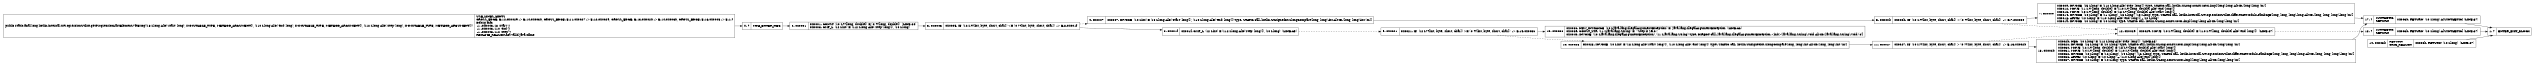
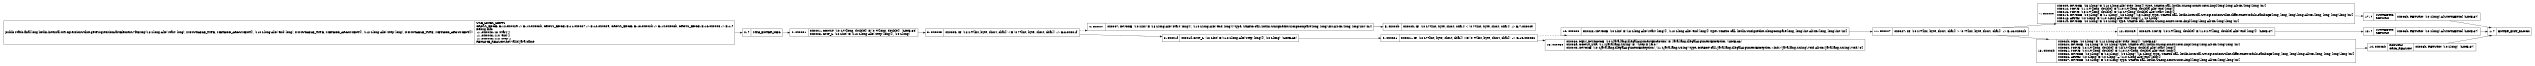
edge "5: 0x000b" -> "7: 0x000e": now "11: 0x0027" -> "7: 0x000e"
edge "5: 0x000b" -> "12: 0x0029": removed
edge "8: 0x001f" -> "9: 0x0021": style dashed -> solid
edge "12: 0x0029" -> "18: ?": style dashed -> solid
edge "13: 0x002b" -> "17: ?": now "13: 0x002b" -> "14: 0x003b"
